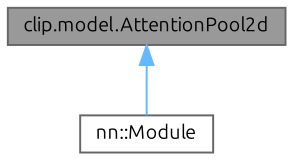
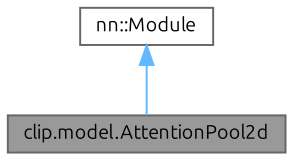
edge "nn::Module" -> "clip.model.AttentionPool2d": reversed
